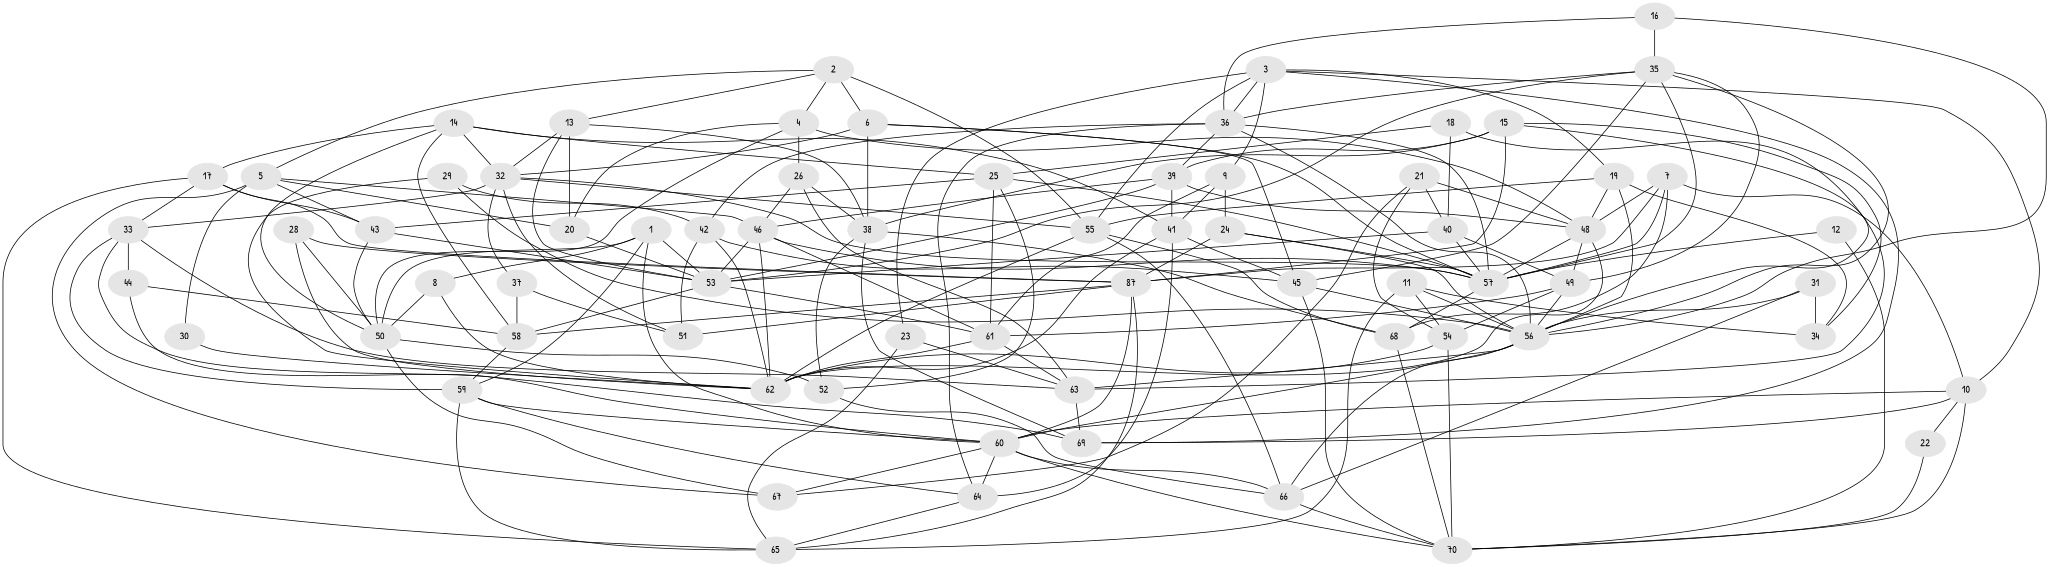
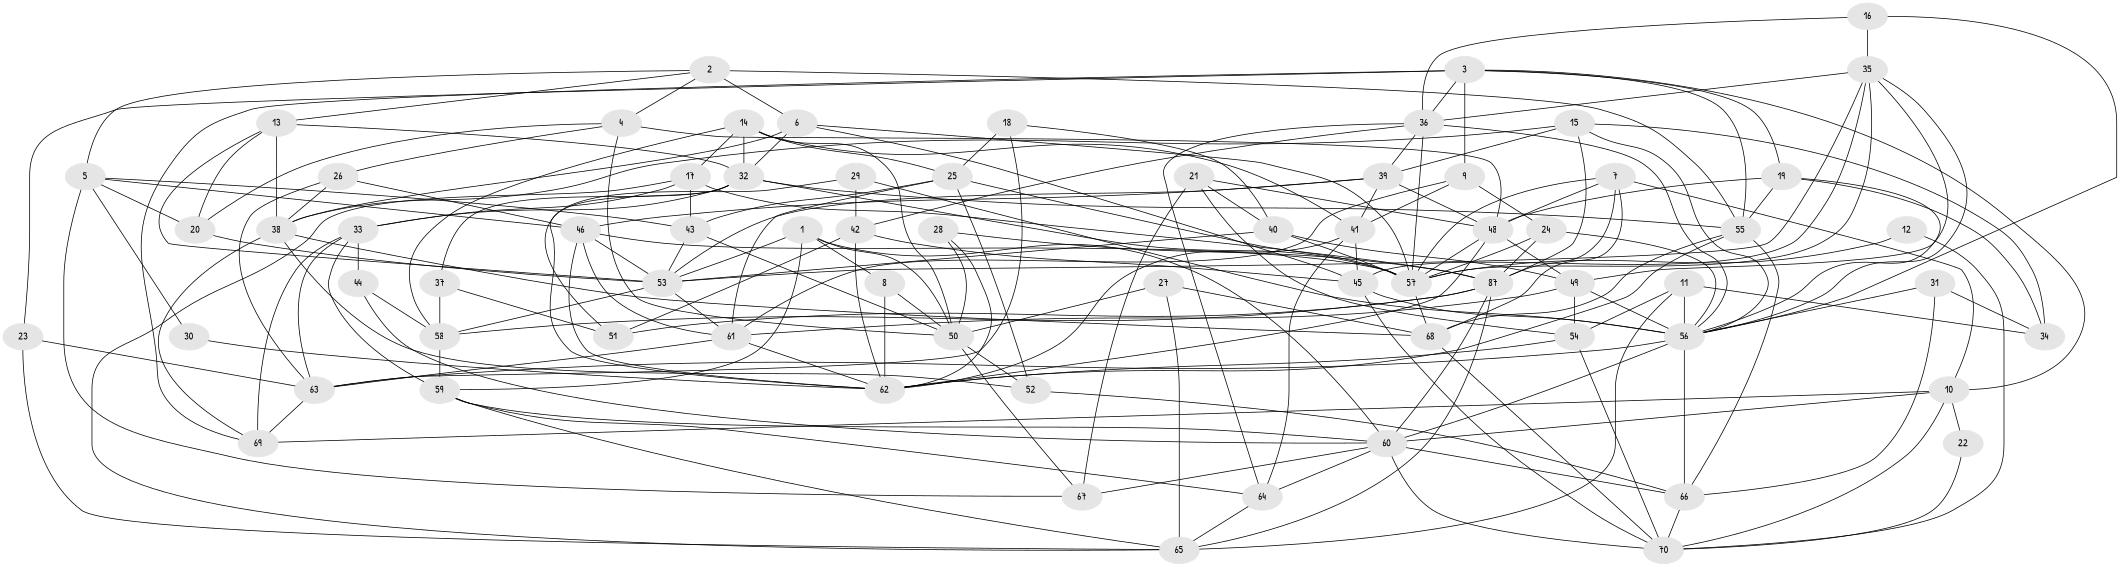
node "27": added
